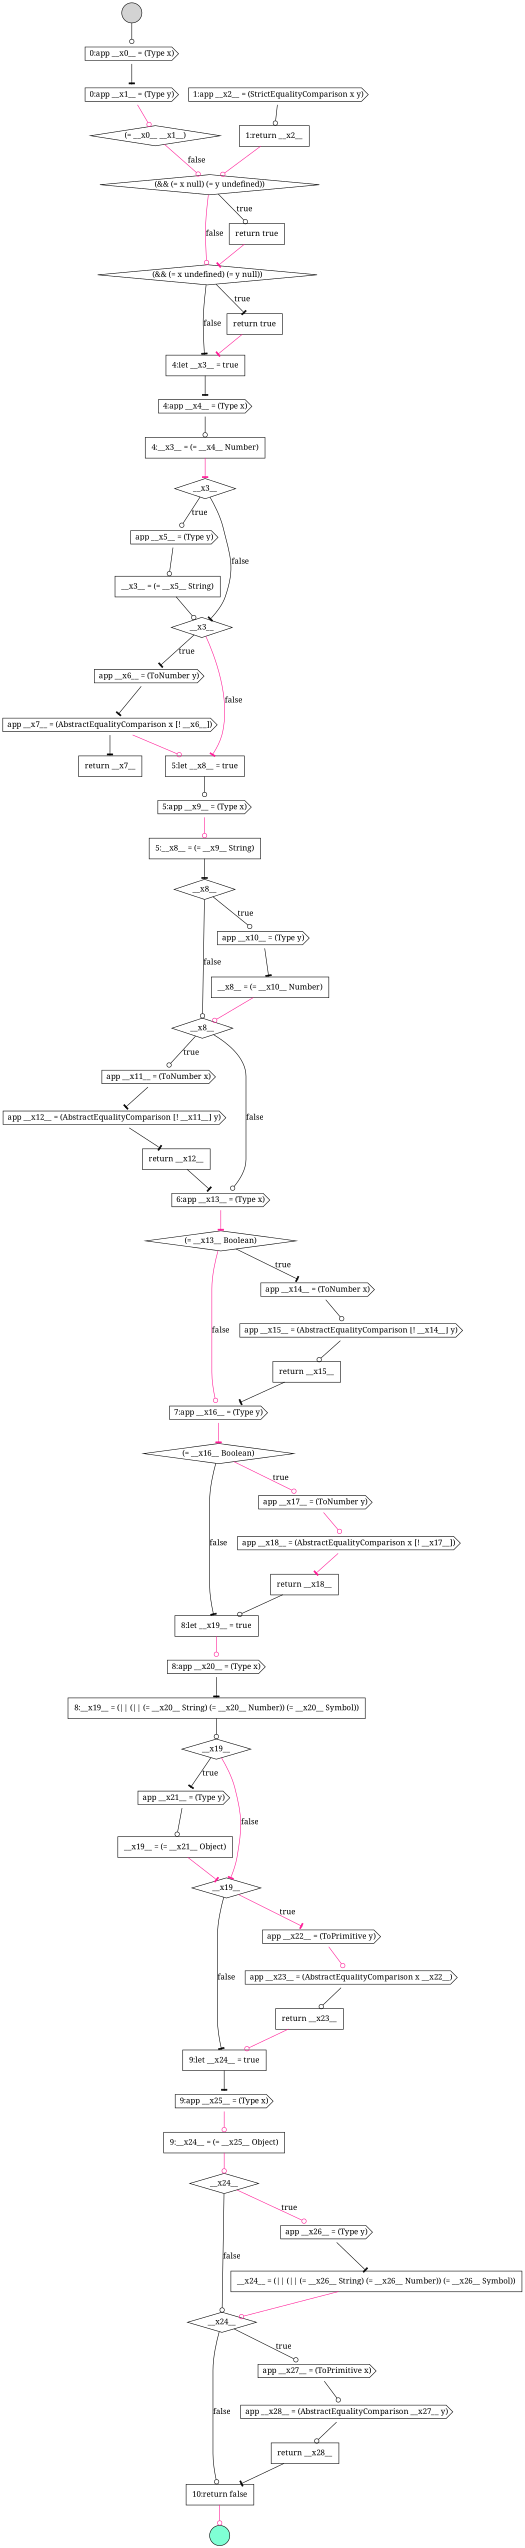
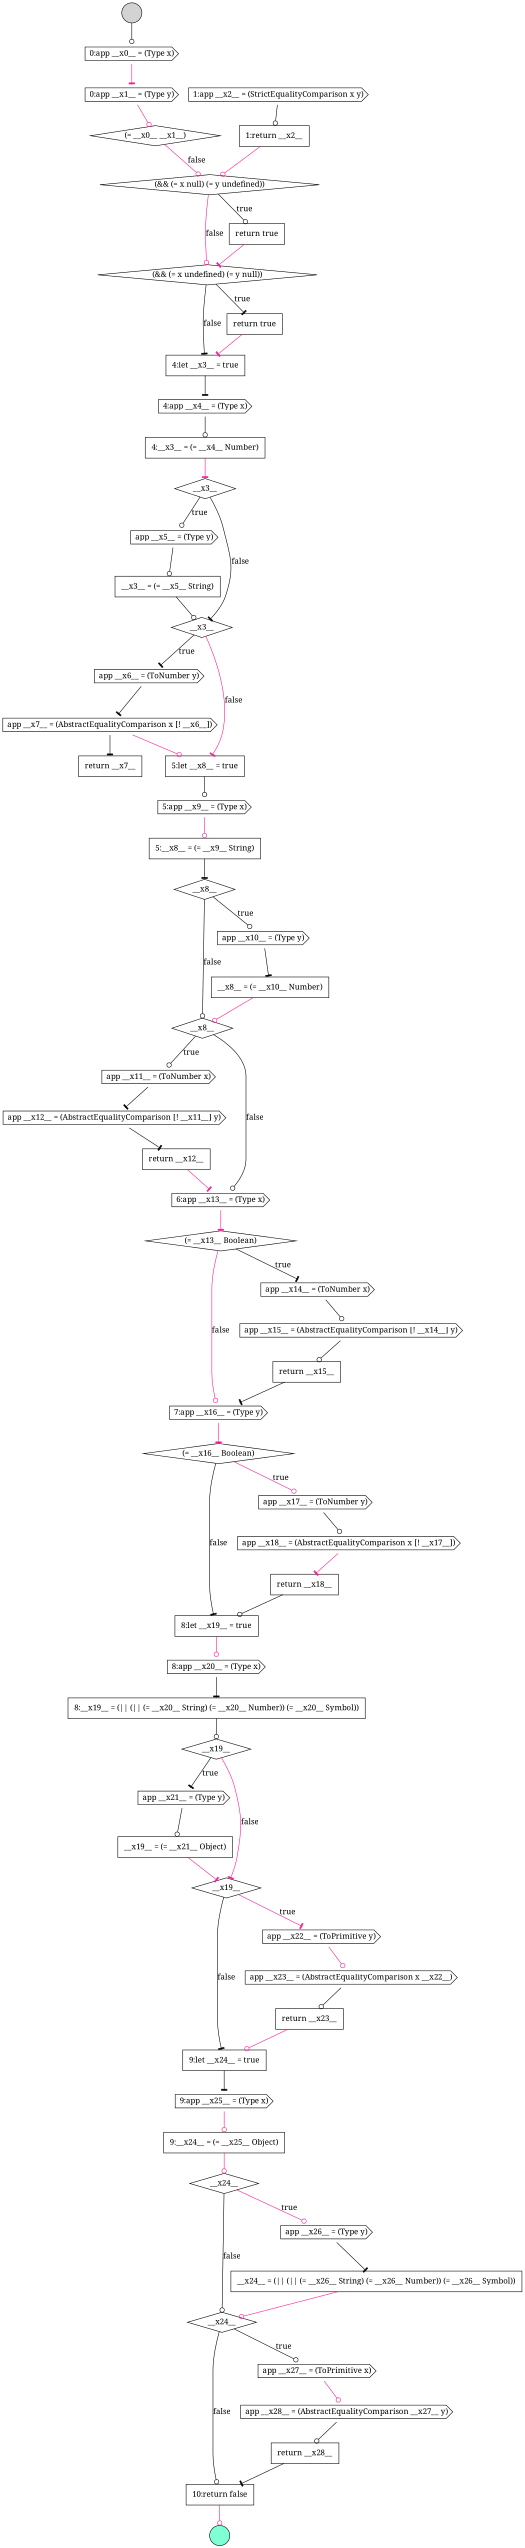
edge "0:app __x0__ = (Type x)" -> "0:app __x1__ = (Type y)": color black -> deeppink
edge "return __x12__" -> "6:app __x13__ = (Type x)": color black -> deeppink
edge "app __x17__ = (ToNumber y)" -> "app __x18__ = (AbstractEqualityComparison x [! __x17__])": color deeppink -> black
edge "app __x27__ = (ToPrimitive x)" -> "app __x28__ = (AbstractEqualityComparison __x27__ y)": color black -> deeppink
